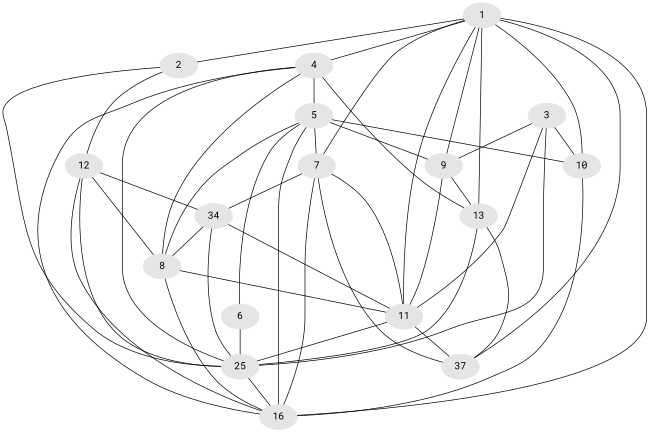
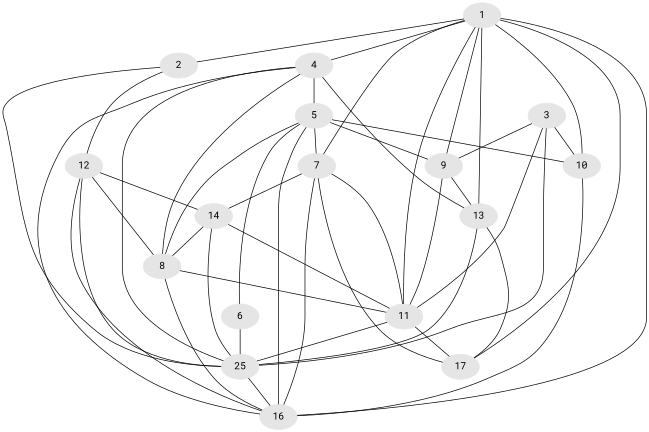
node "34": label "34" -> "14"
node "37": label "37" -> "17"
